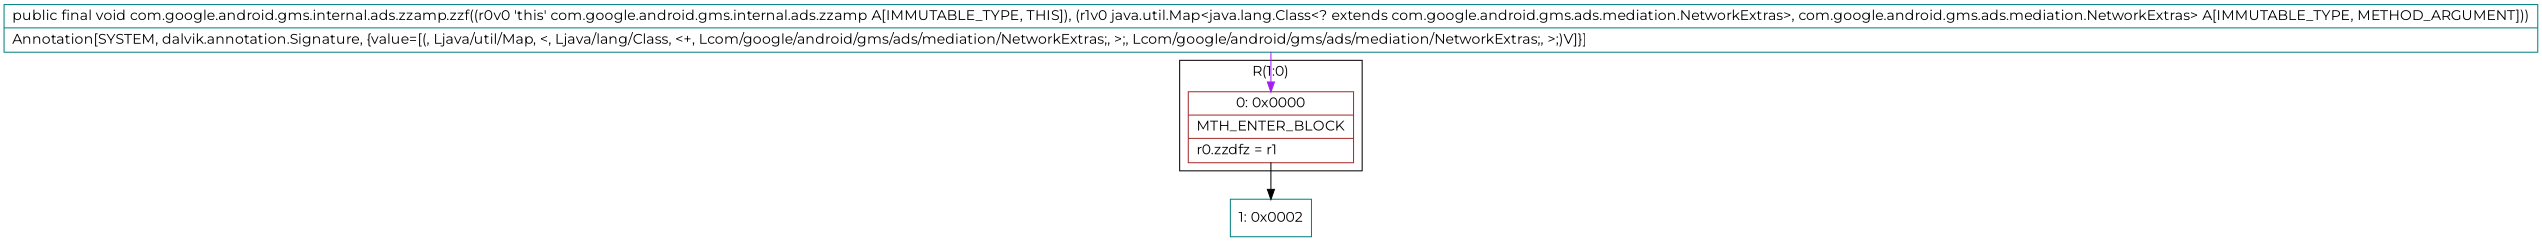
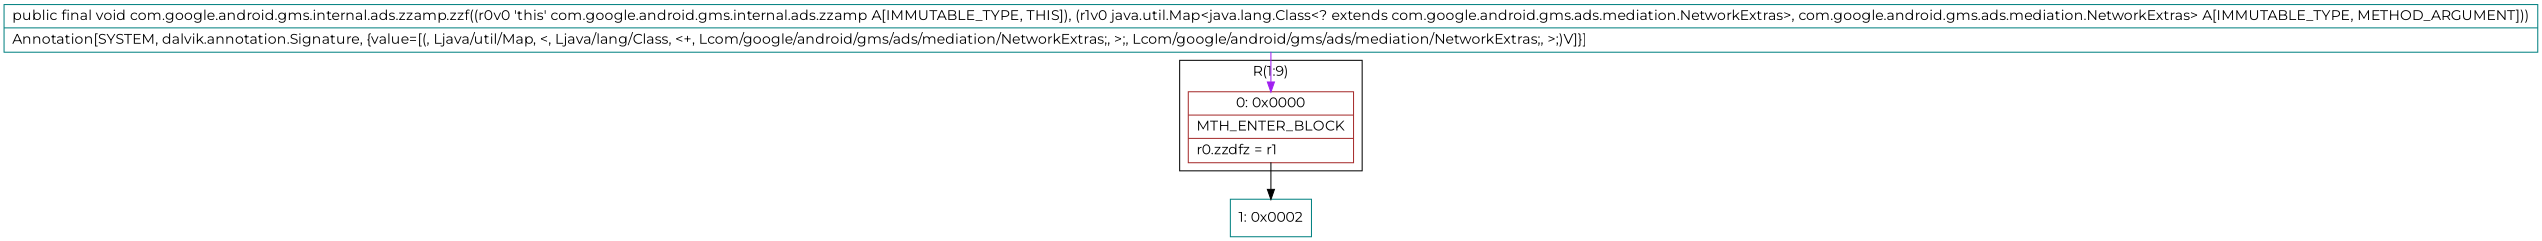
cluster "R(1:0)": label "R(1:0)" -> "R(1:9)"
